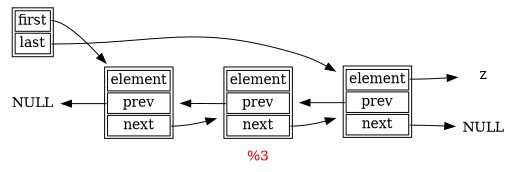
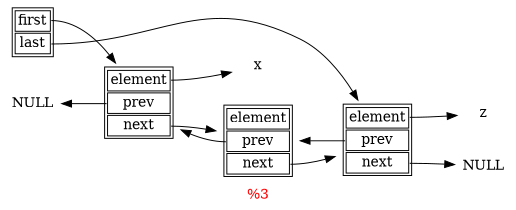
node "x": added
